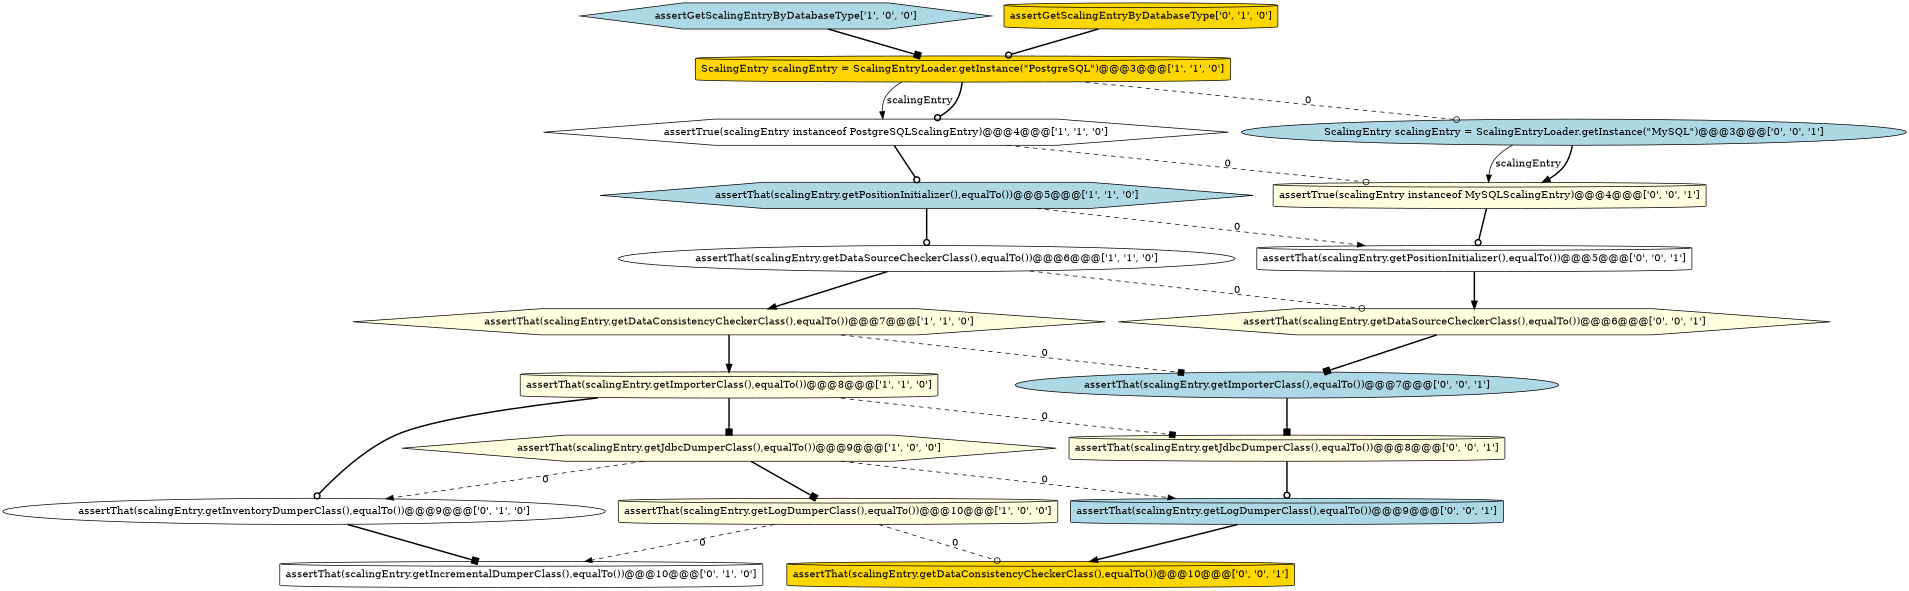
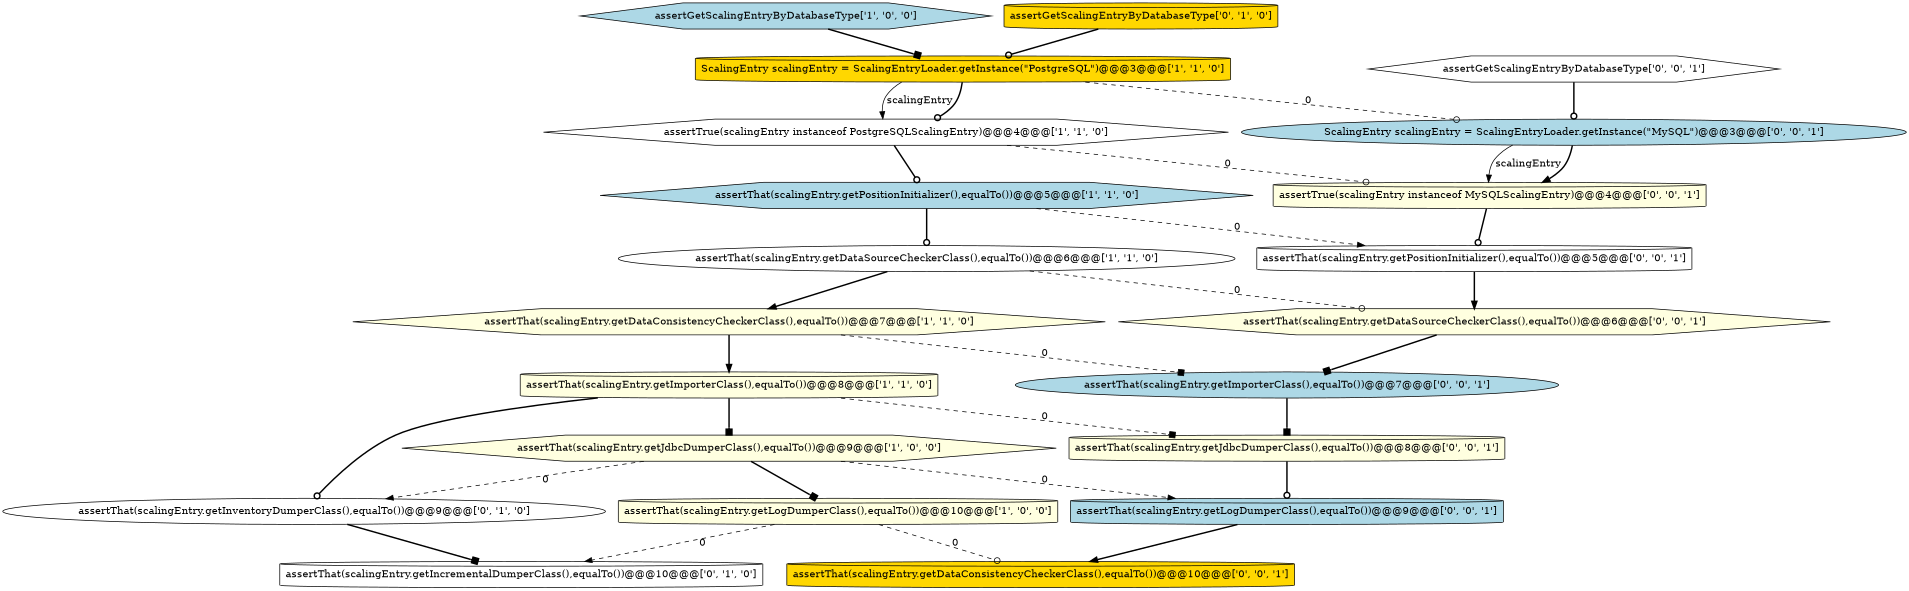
node "assertGetScalingEntryByDatabaseType['0', '0', '1']": added
